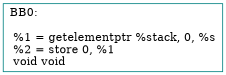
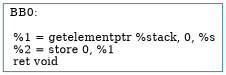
node "BB0:": text "void void" -> "ret void"
